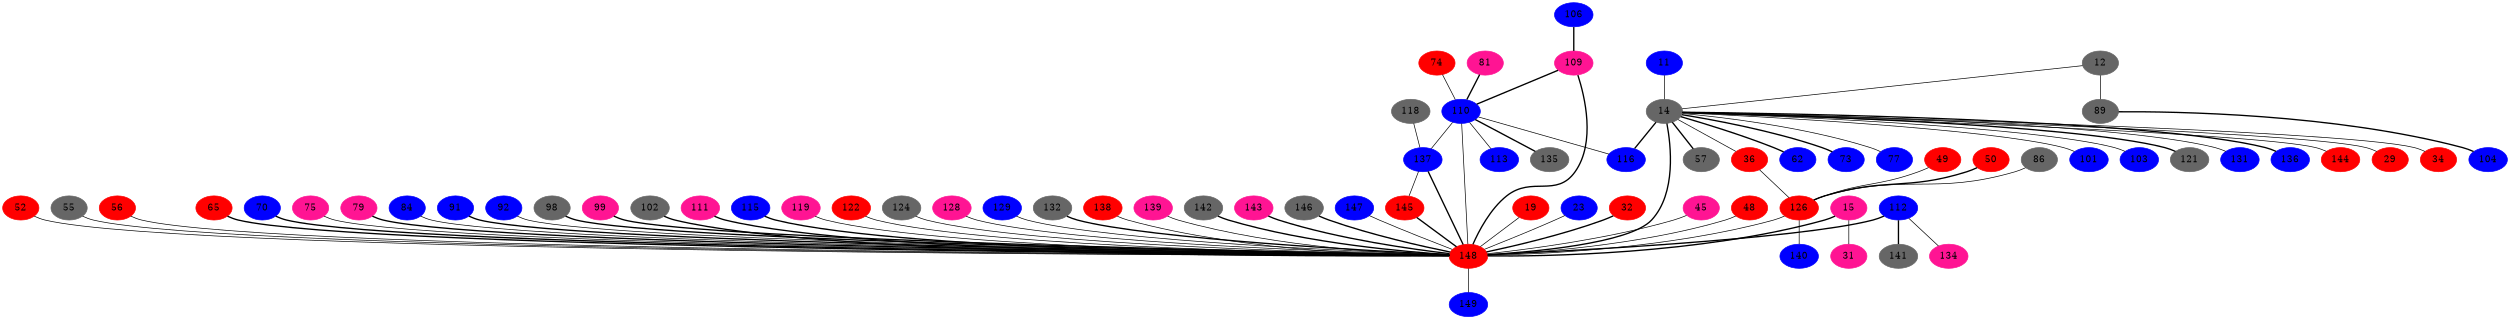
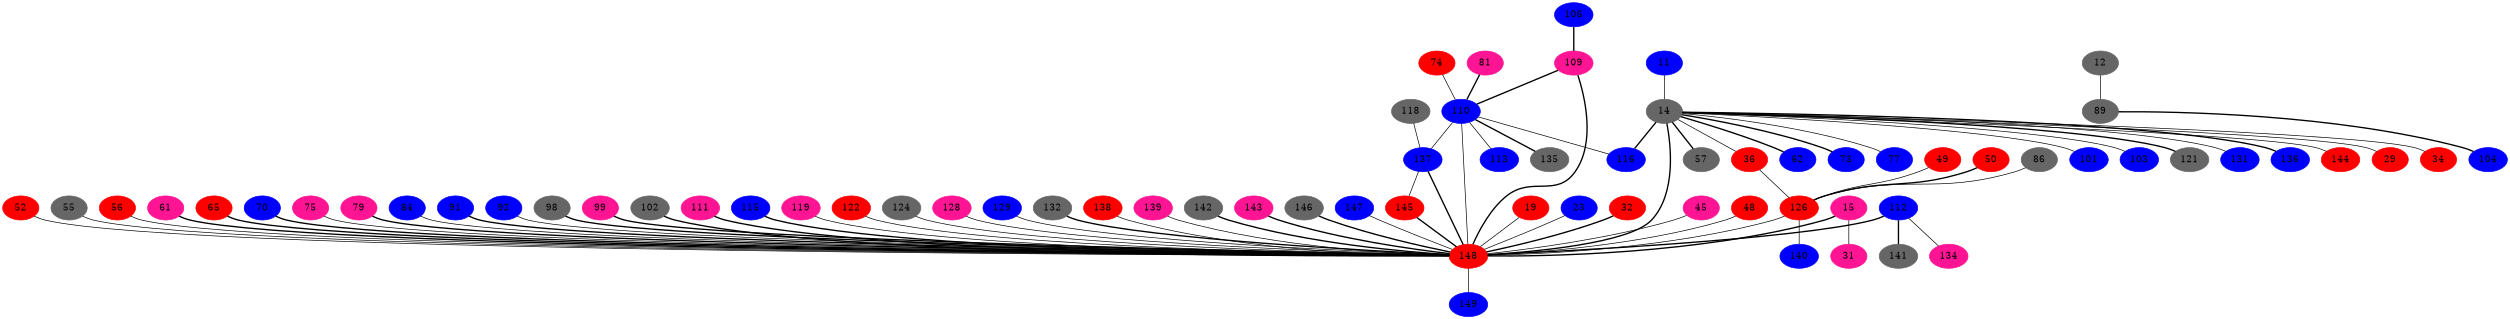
edge "12" -- "14": removed
node "61": added
